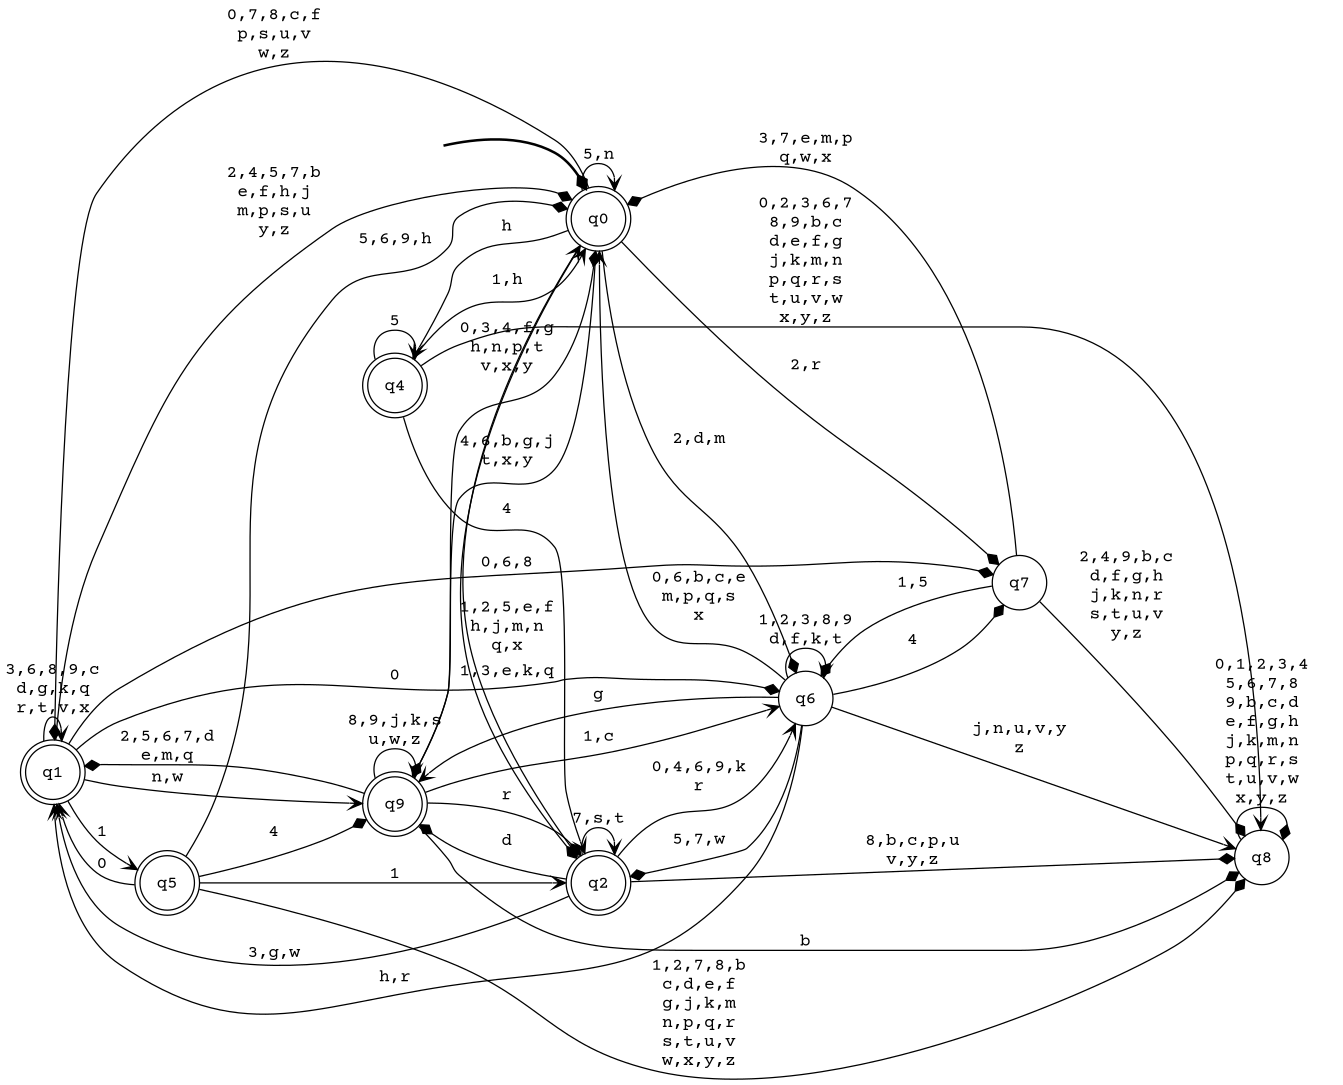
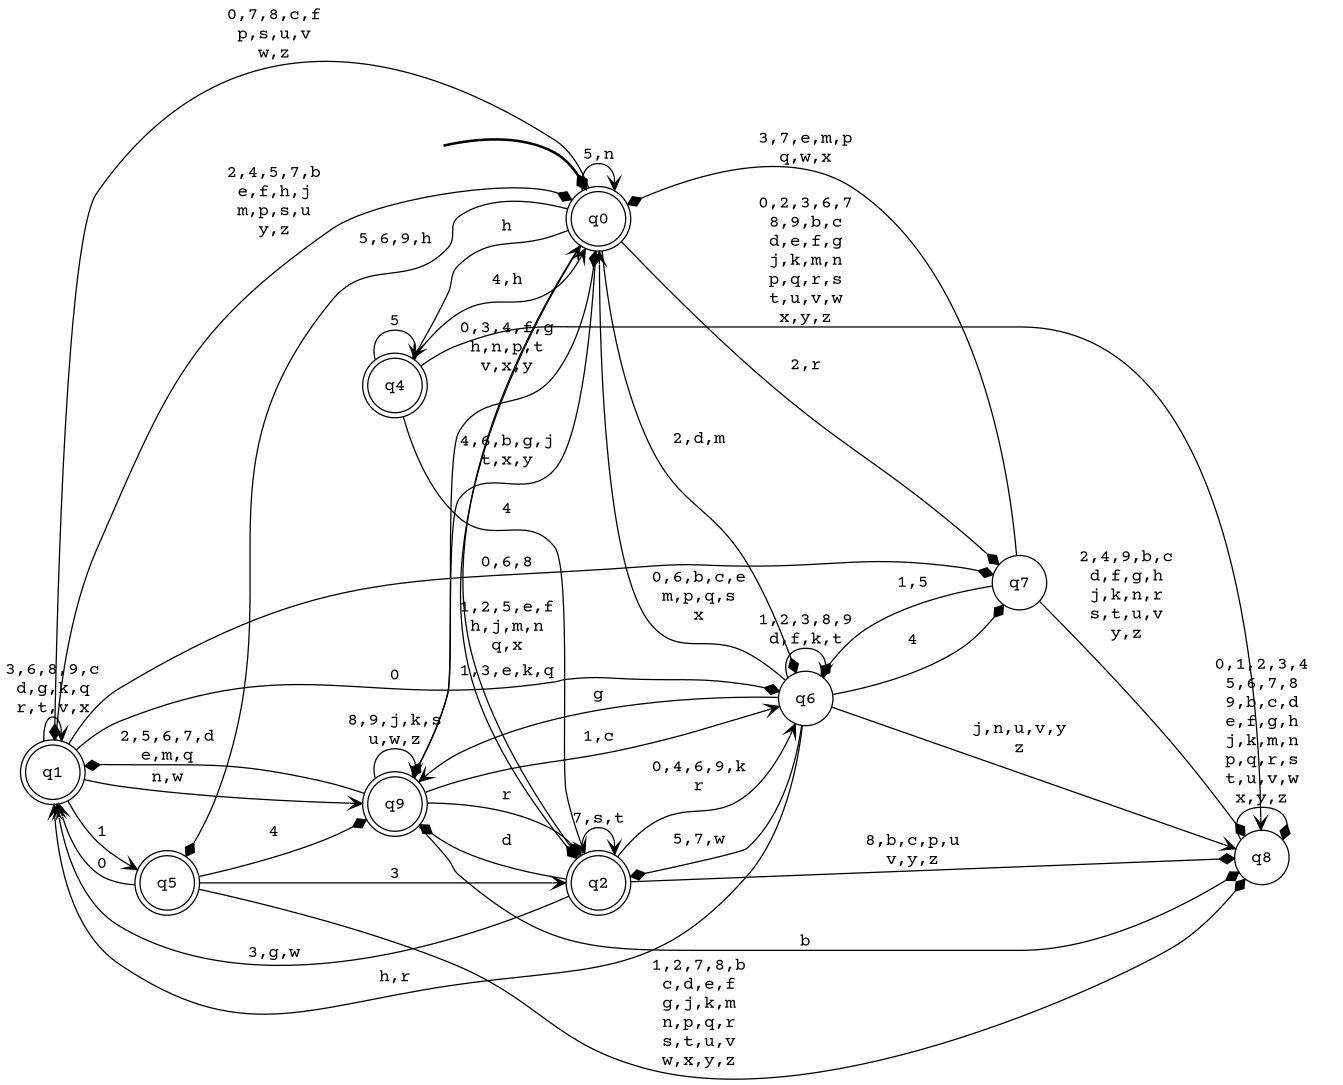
edge "q4" -> "q0": label "1,h" -> "4,h"
edge "q5" -> "q0": reversed
edge "q5" -> "q2": label "1" -> "3"
